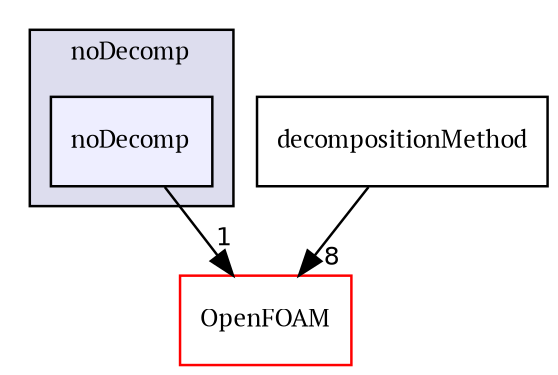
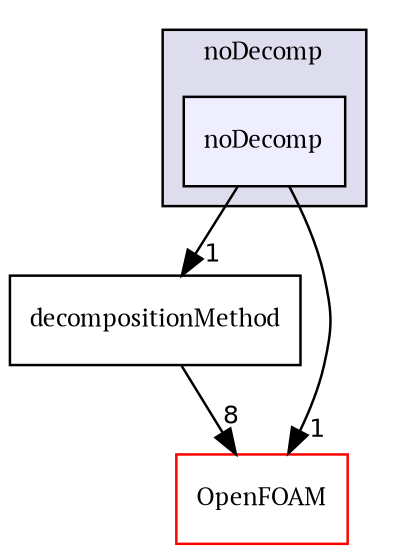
edge "noDecomp" -> "decompositionMethod": added
